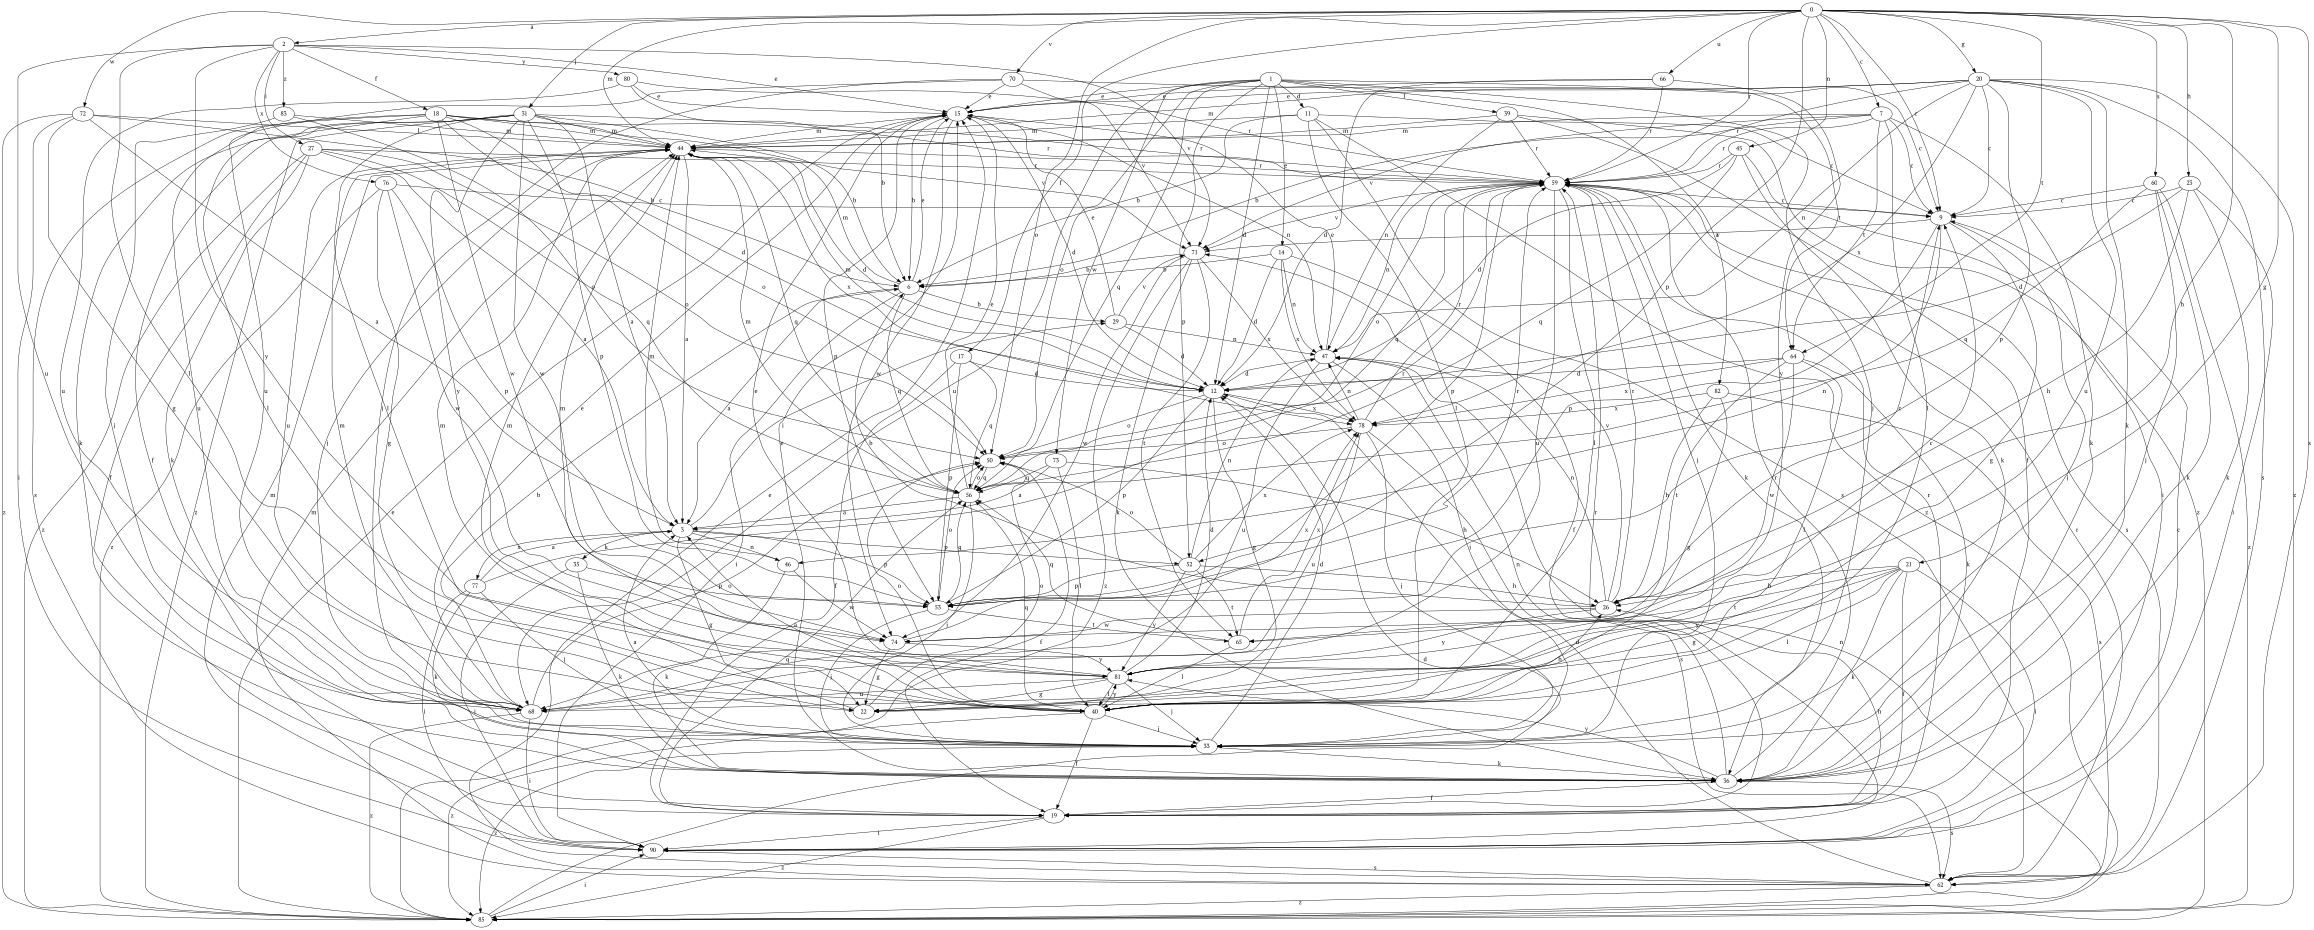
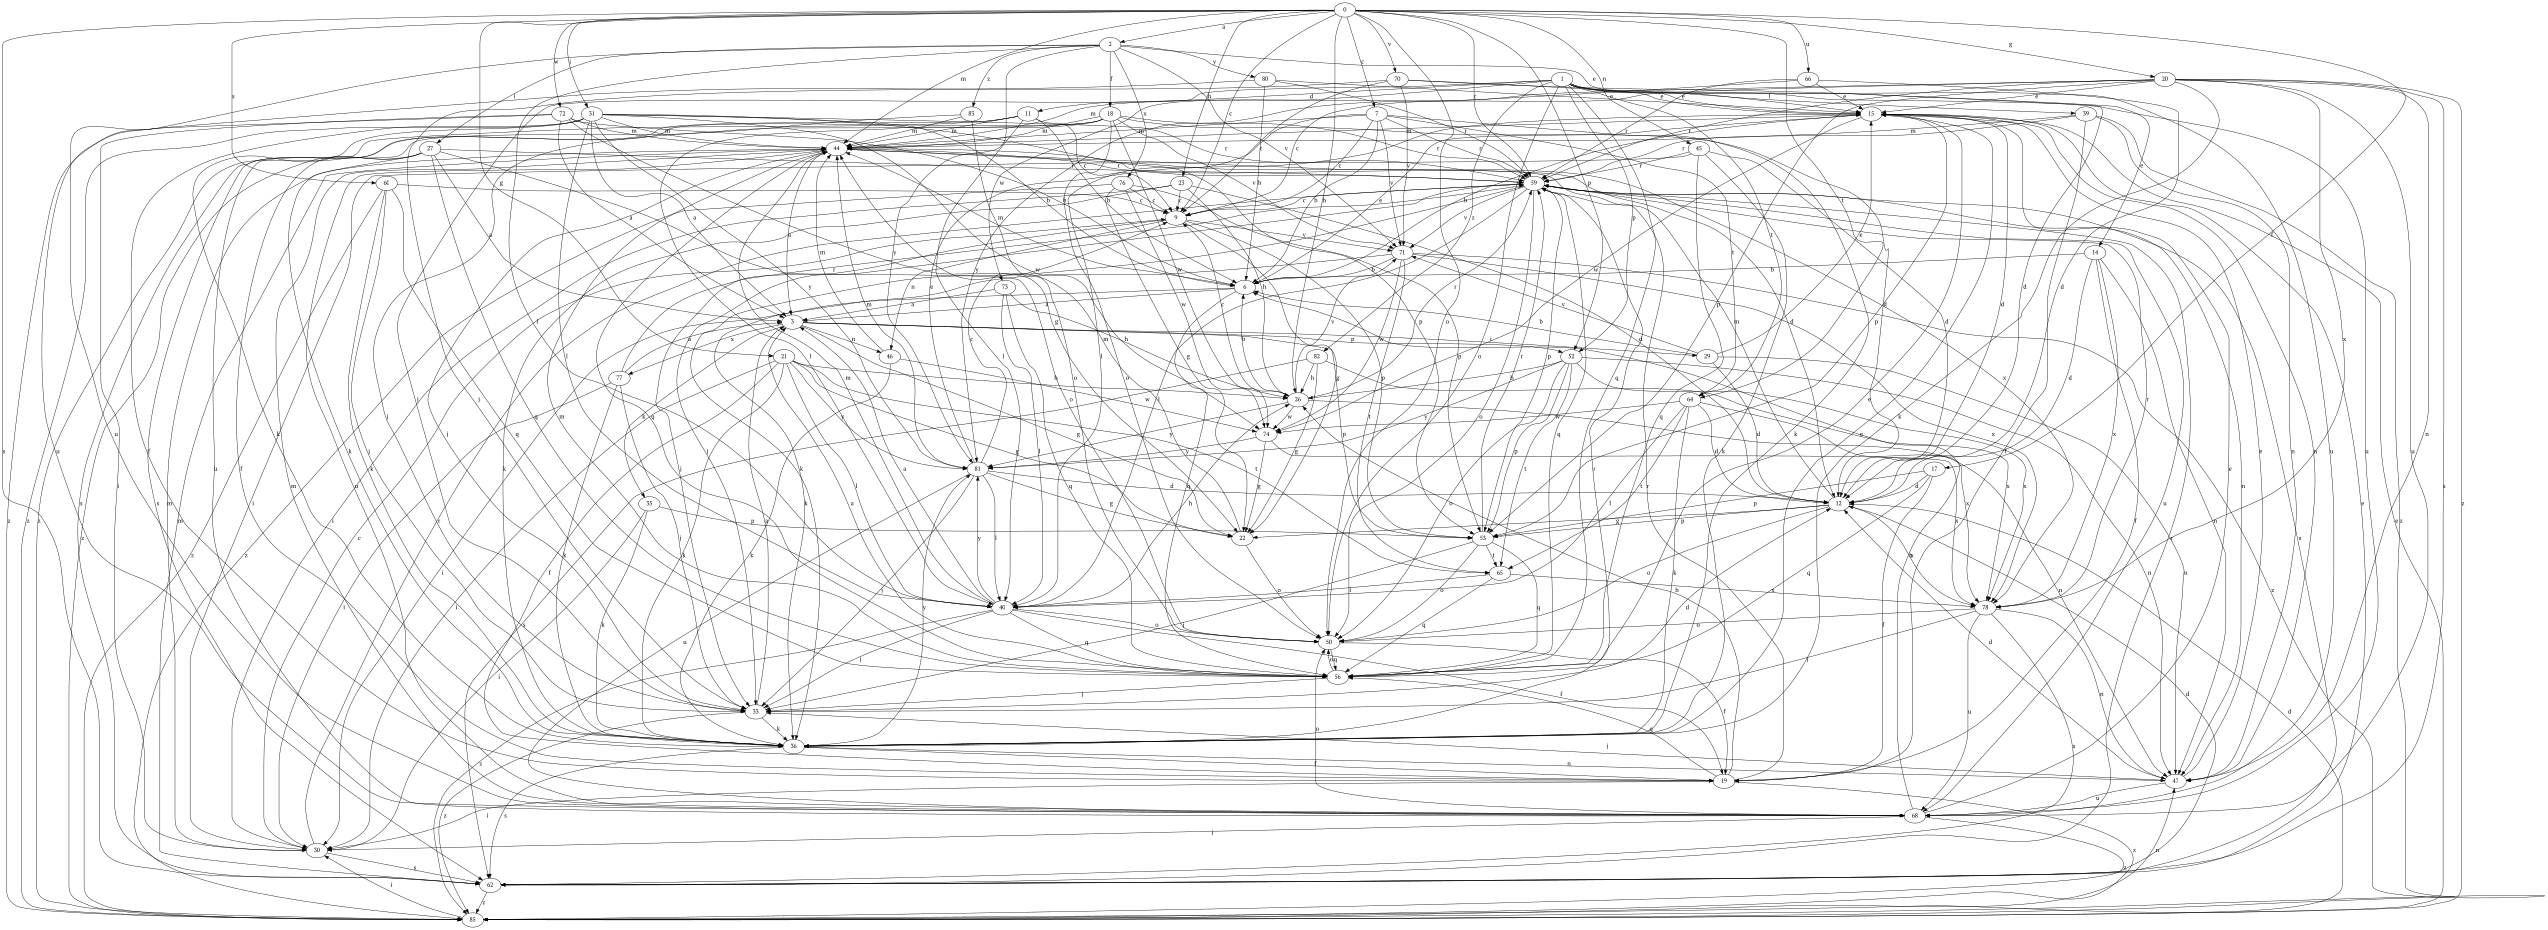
edge "72" -> "44": label "l" -> "m"
edge "6" -> "29": reversed
node "90": label "90" -> "30"
